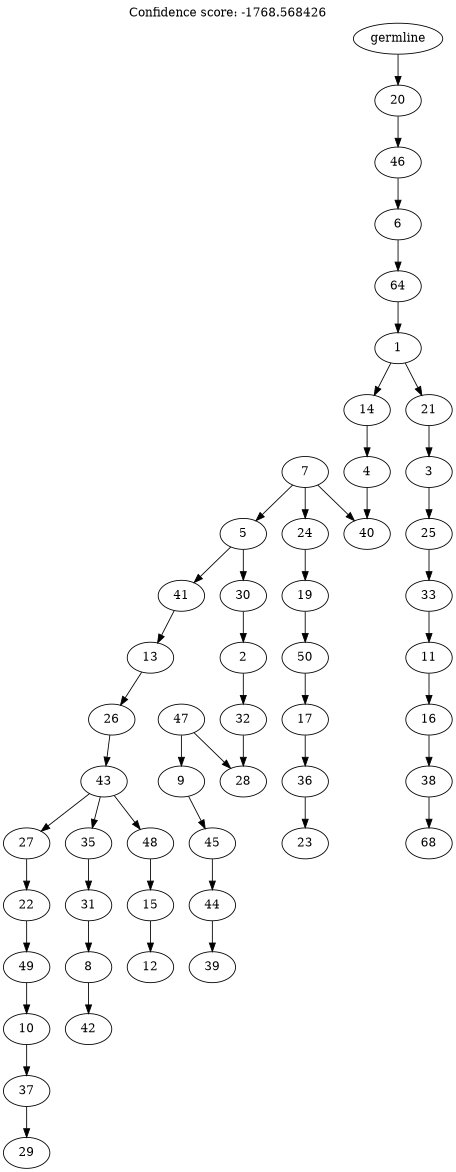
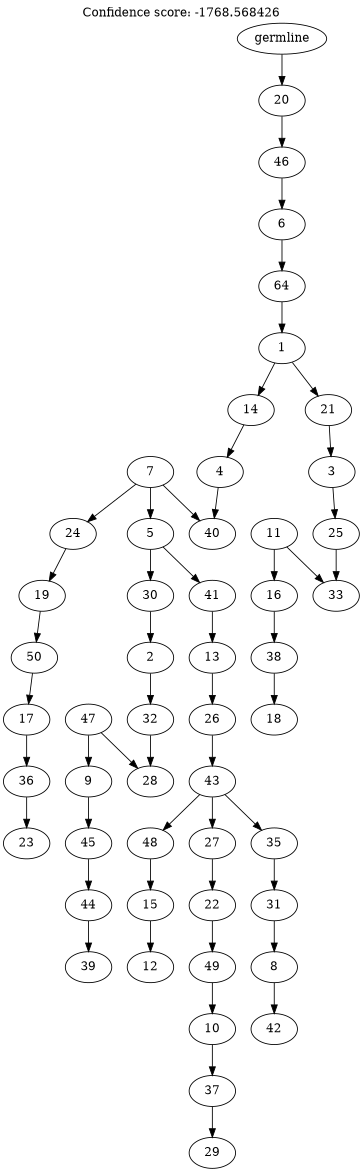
edge "33" -> "11": reversed
node "68": label "68" -> "18"
